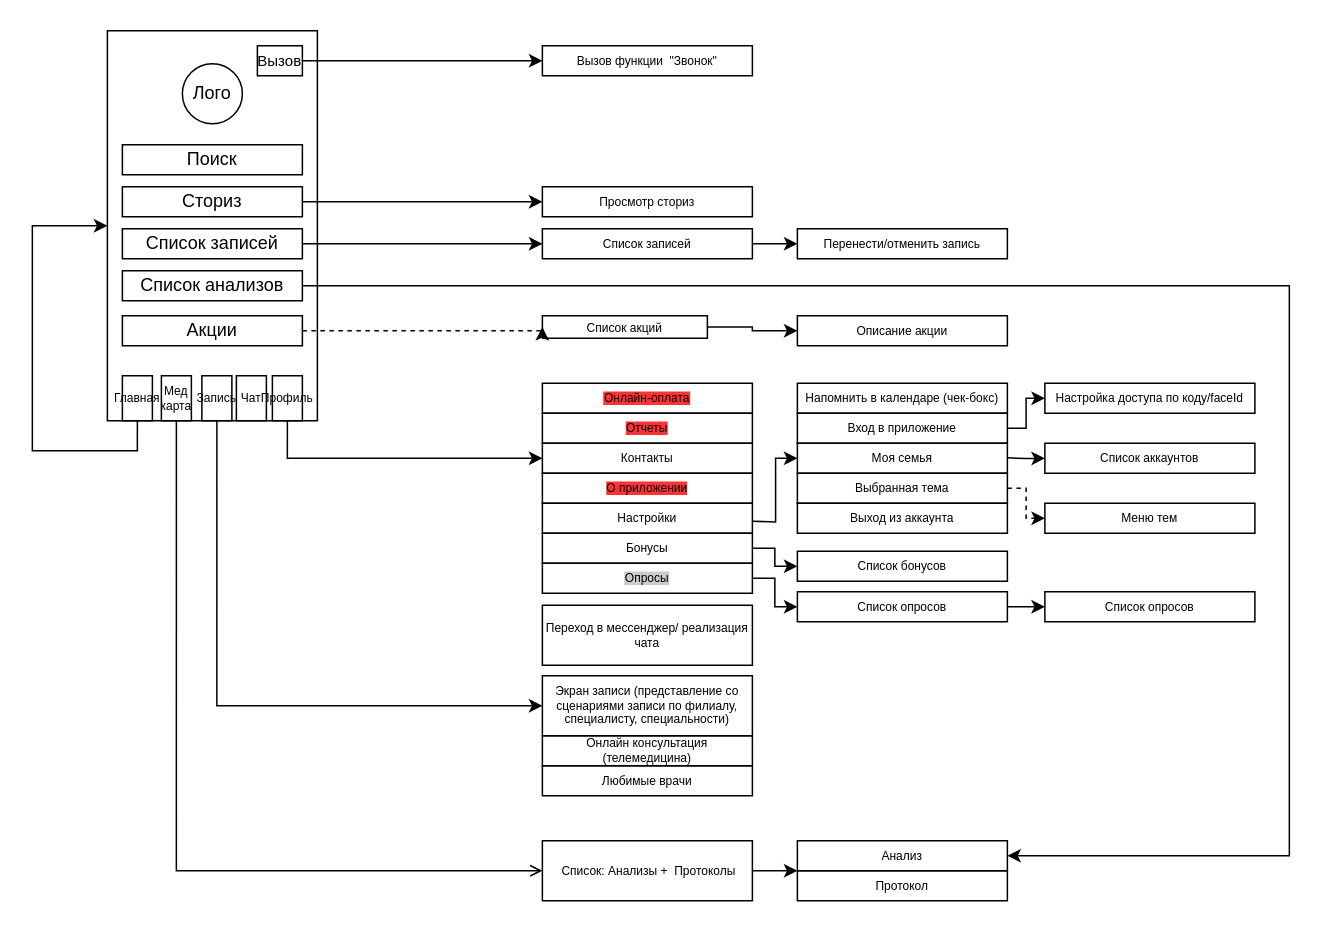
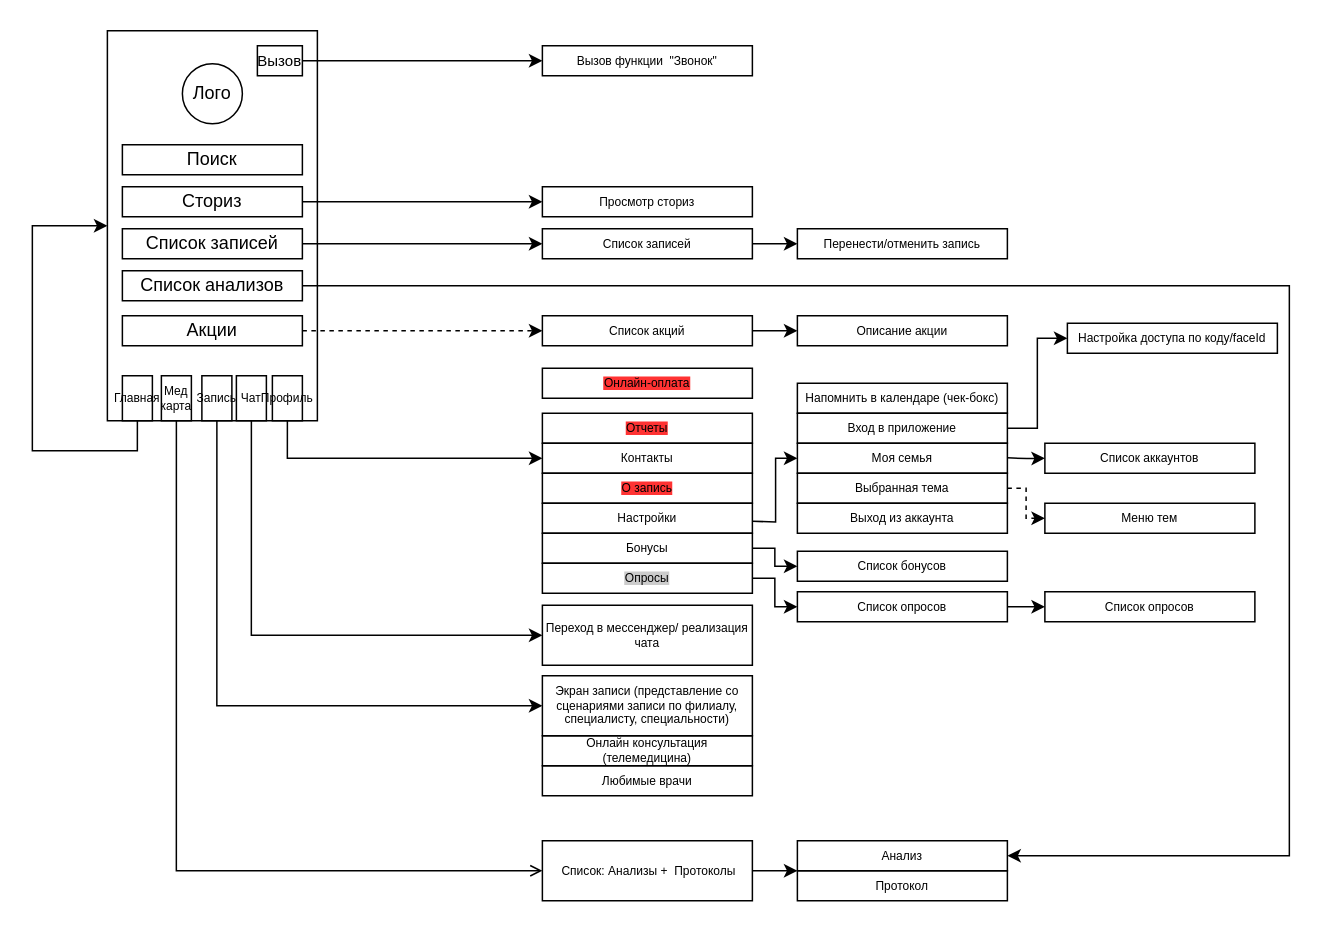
node "Список акций": size 165x23 -> 210x30
node "Онлайн-оплата": moved (647, 398) -> (647, 383)
node "Настройка доступа по коду/faceId": moved (1150, 398) -> (1172, 338)
node "О приложении": label "О приложении" -> "О запись"
edge "Чат" -> "Переход в мессенджер/ реализация чата": added
